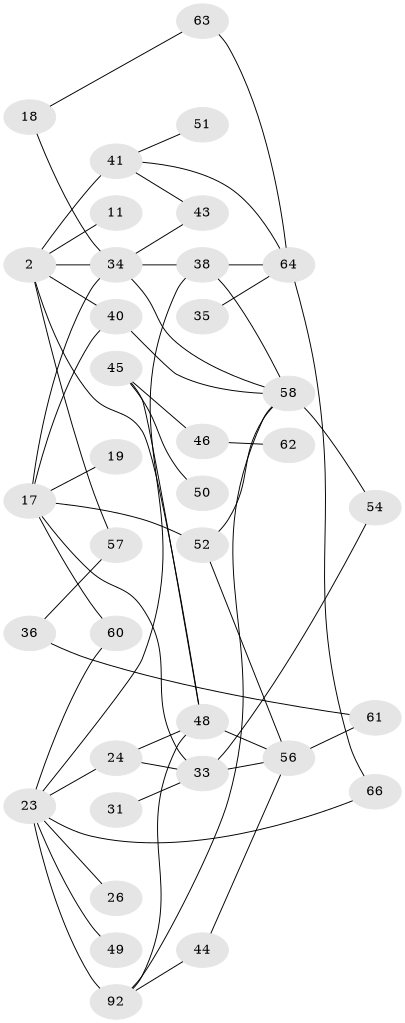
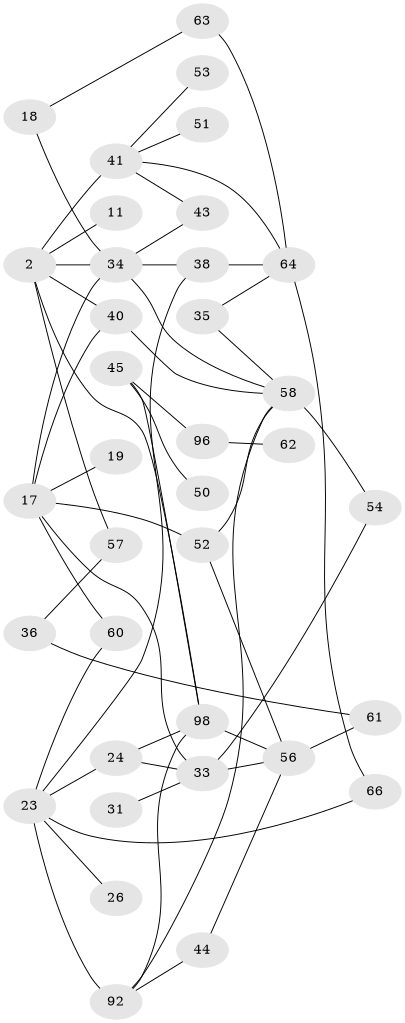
node "53": added
edge "38" -- "58": now "35" -- "58"
node "46": label "46" -> "96"
node "48": label "48" -> "98"
node "49": removed
